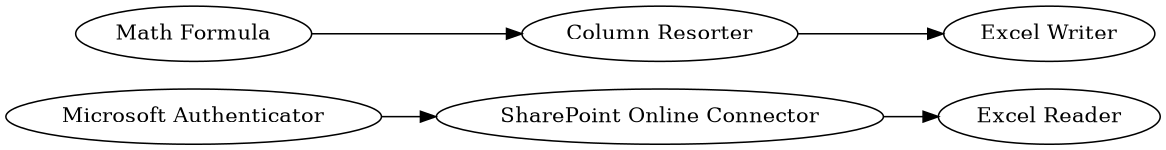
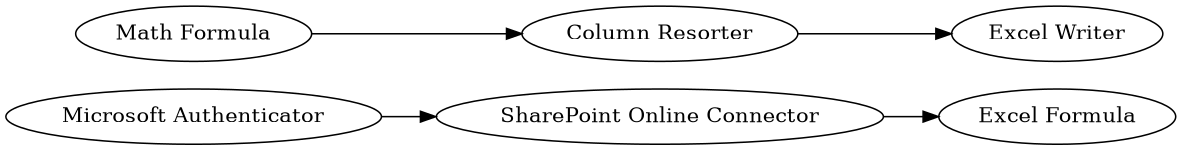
node "Excel Reader": label "Excel Reader" -> "Excel Formula"
